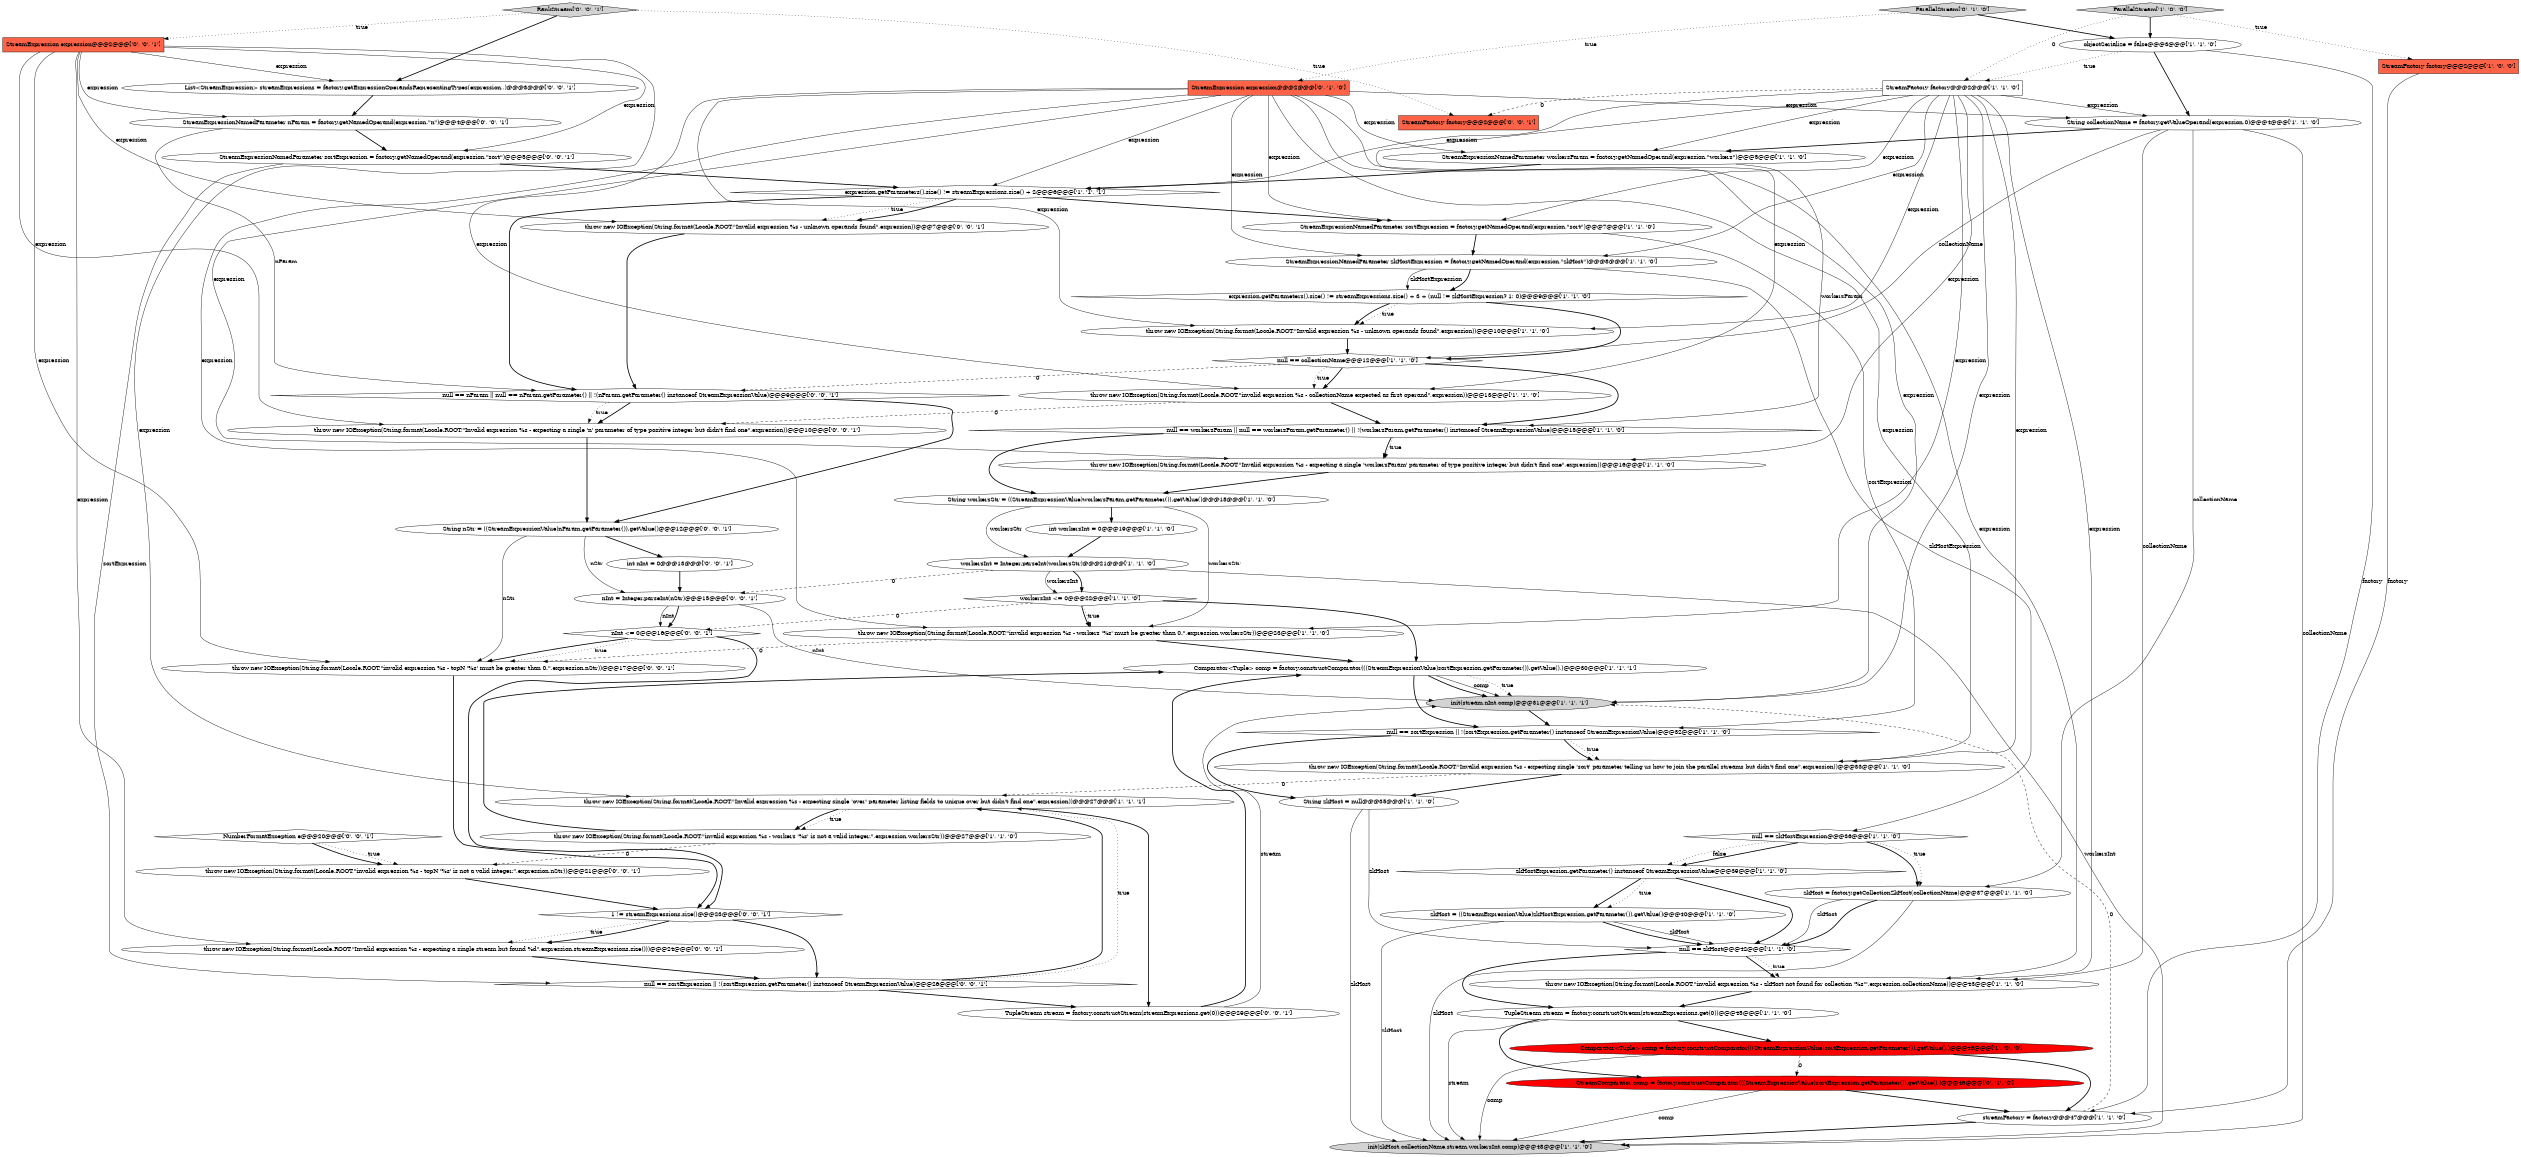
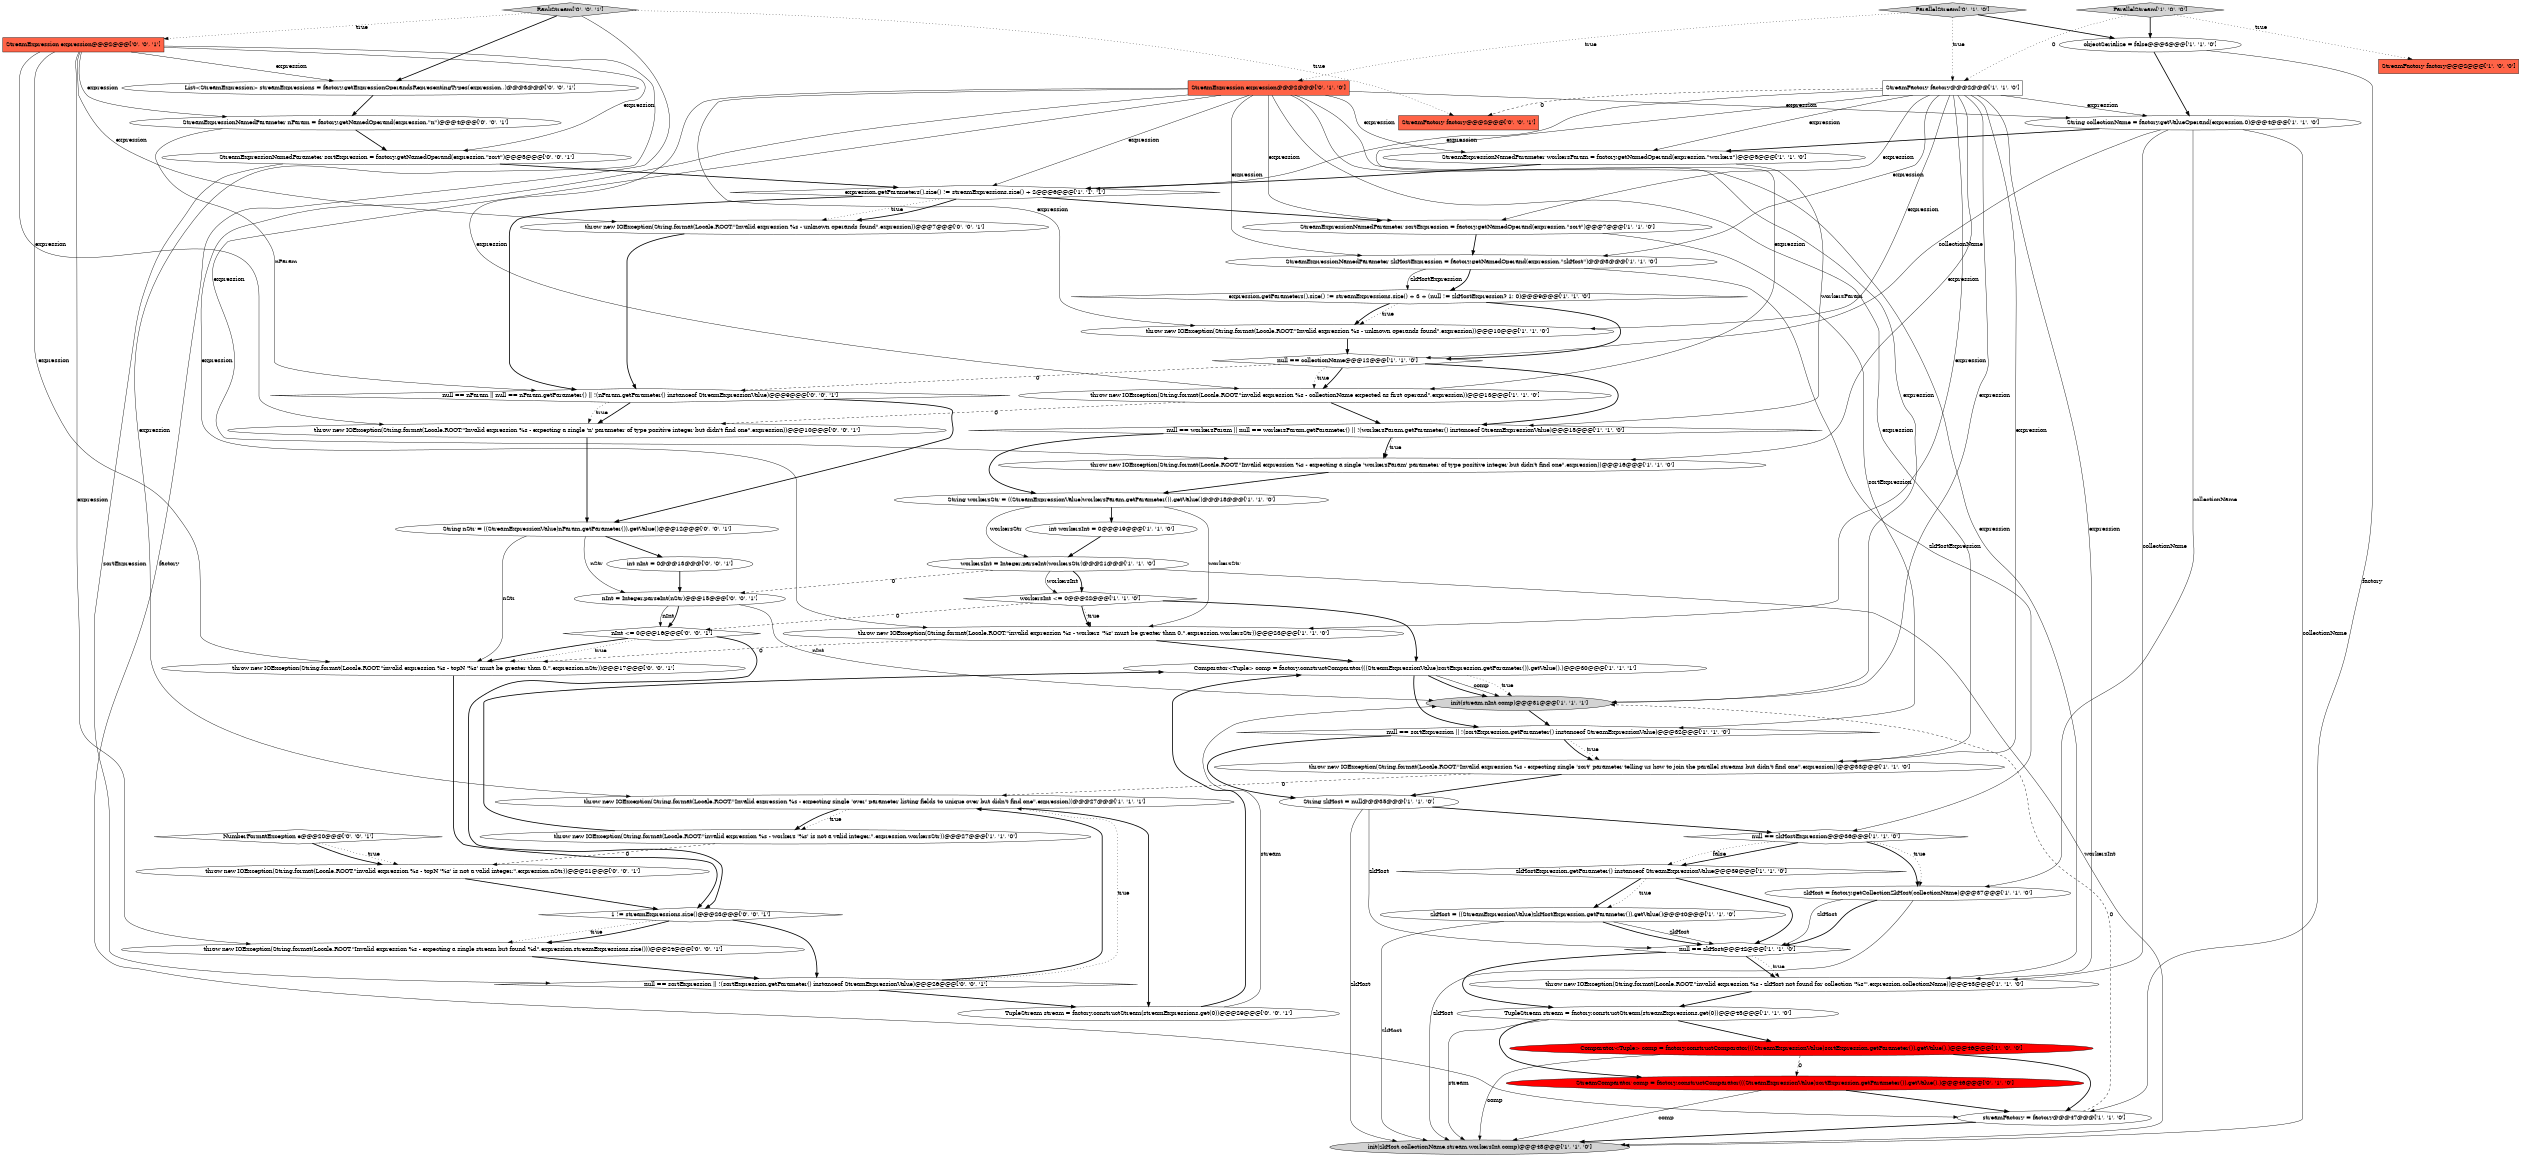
edge "objectSerialize = false@@@3@@@['1', '1', '0']" -> "StreamFactory factory@@@2@@@['1', '1', '0']": now "ParallelStream['0', '1', '0']" -> "StreamFactory factory@@@2@@@['1', '1', '0']"
edge "StreamFactory factory@@@2@@@['1', '0', '0']" -> "streamFactory = factory@@@47@@@['1', '1', '0']": now "RankStream['0', '0', '1']" -> "streamFactory = factory@@@47@@@['1', '1', '0']"
edge "String zkHost = null@@@35@@@['1', '1', '0']" -> "null == zkHostExpression@@@36@@@['1', '1', '0']": added
